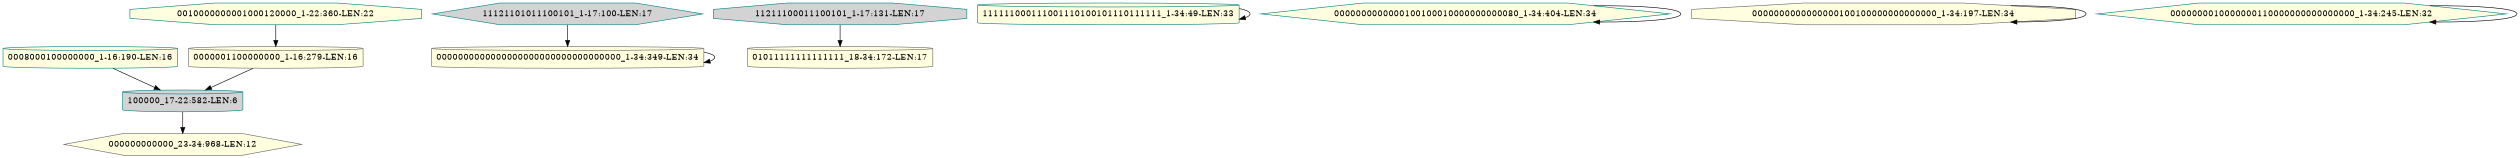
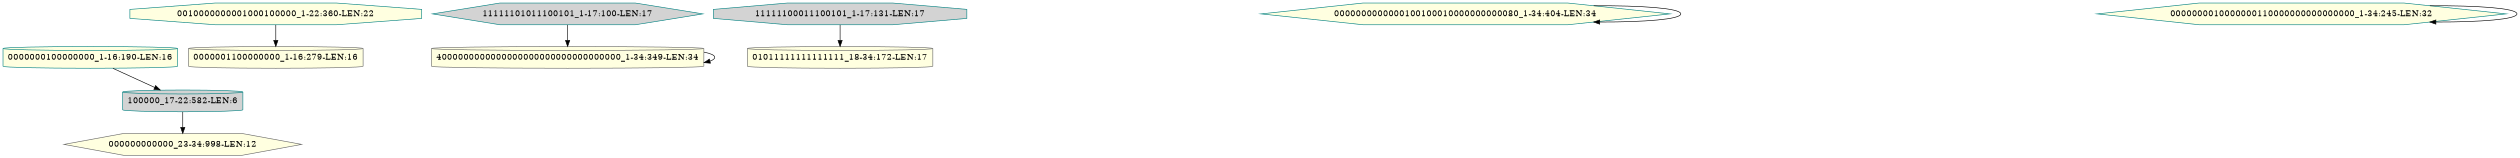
node "0010000000001000120000_1-22:360-LEN:22": label "0010000000001000120000_1-22:360-LEN:22" -> "0010000000001000100000_1-22:360-LEN:22"
node "11121101011100101_1-17:100-LEN:17": label "11121101011100101_1-17:100-LEN:17" -> "11111101011100101_1-17:100-LEN:17"
node "11211100011100101_1-17:131-LEN:17": label "11211100011100101_1-17:131-LEN:17" -> "11111100011100101_1-17:131-LEN:17"
node "111111000111001110100101110111111_1-34:49-LEN:33": removed
node "0000000000000000100100000000000000_1-34:197-LEN:34": removed
node "0008000100000000_1-16:190-LEN:16": label "0008000100000000_1-16:190-LEN:16" -> "0000000100000000_1-16:190-LEN:16"
node "0000000000000000000000000000000000_1-34:349-LEN:34": label "0000000000000000000000000000000000_1-34:349-LEN:34" -> "4000000000000000000000000000000000_1-34:349-LEN:34"
edge "0000001100000000_1-16:279-LEN:16" -> "100000_17-22:582-LEN:6": removed
node "000000000000_23-34:968-LEN:12": label "000000000000_23-34:968-LEN:12" -> "000000000000_23-34:998-LEN:12"
